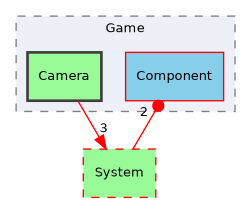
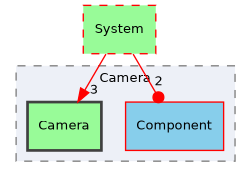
cluster "Game": label "Game" -> "Camera"
edge "Camera" -> "System": reversed
